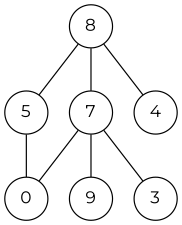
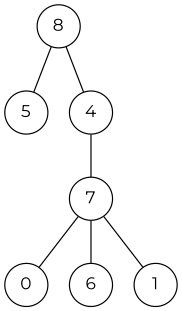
edge "8" -- "7": now "4" -- "7"
edge "5" -- "0": removed
node "9": label "9" -> "6"
node "3": label "3" -> "1"
